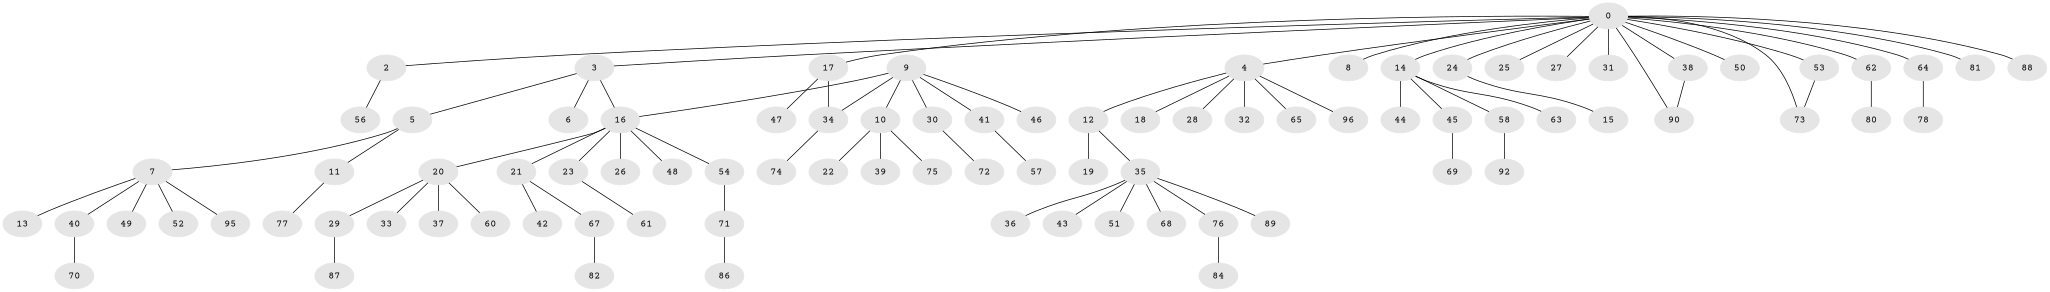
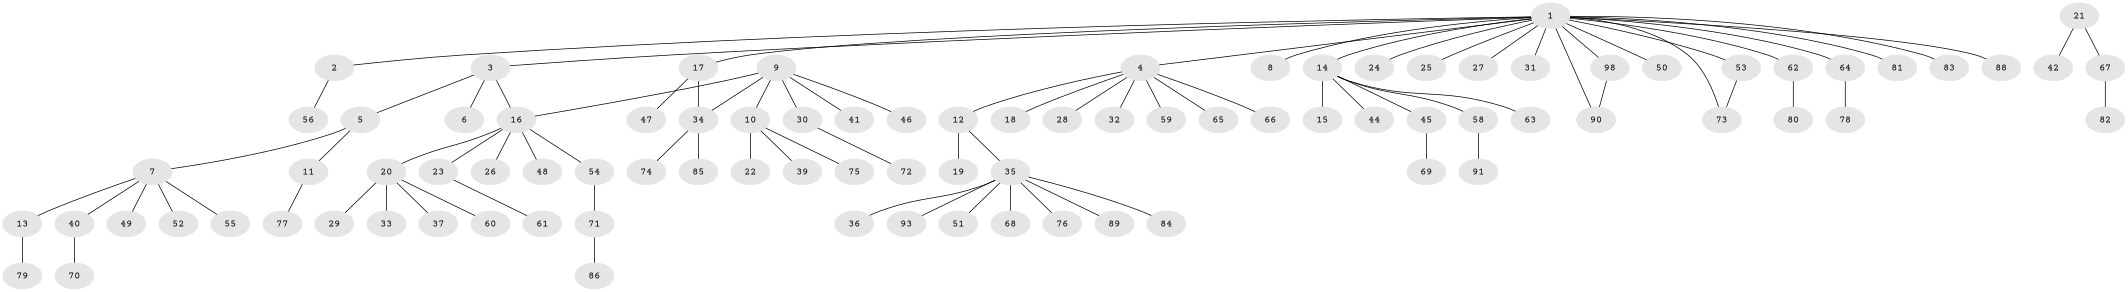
node "0": label "0" -> "1"
node "38": label "38" -> "98"
node "83": added
edge "24" -- "15": now "14" -- "15"
node "59": added
node "96": label "96" -> "66"
edge "16" -- "21": removed
node "85": added
node "57": removed
node "92": label "92" -> "91"
node "95": label "95" -> "55"
node "43": label "43" -> "93"
edge "76" -- "84": now "35" -- "84"
node "79": added
node "87": removed
